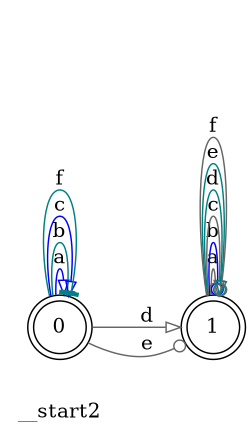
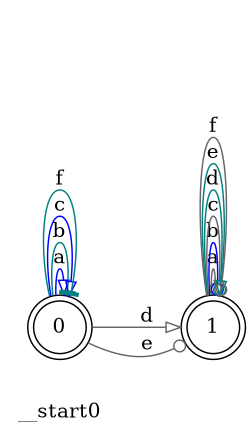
node "__start2": label "__start2" -> "__start0"
